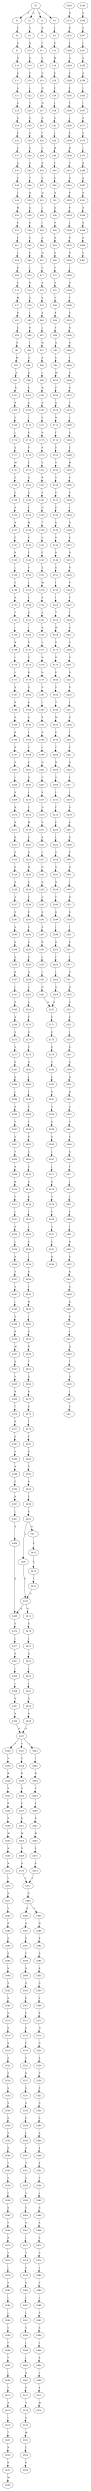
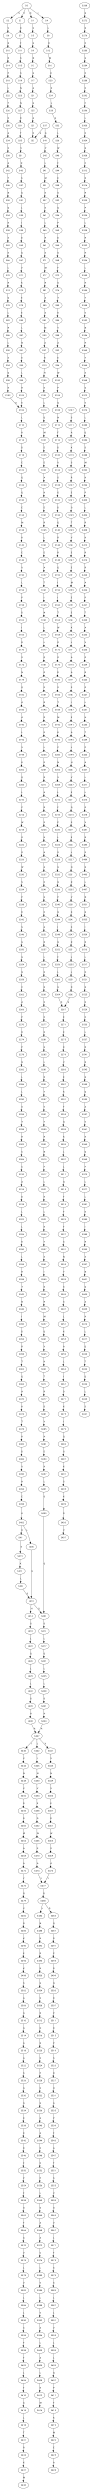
edge "S33" -> "S37": reversed
edge "S103" -> "S107": now "S103" -> "S106"
edge "S335" -> "S339": added, label "Y"
